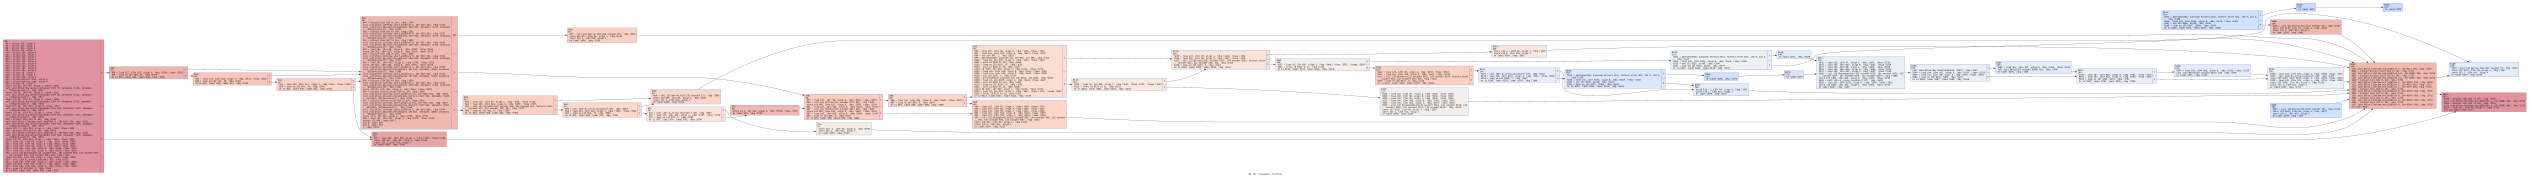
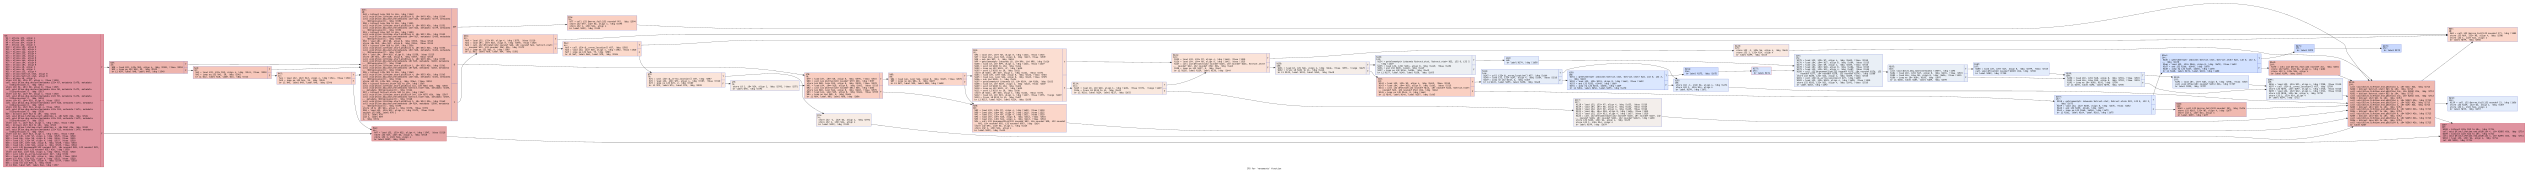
edge "%68:" -> "%199:": reversed
edge "%133:" -> "%138:": removed
node "%157:": added
node "%75:": fillcolor #de614d70 -> #ecd3c570
node "%162:": fillcolor #9abbff70 -> #de614d70
